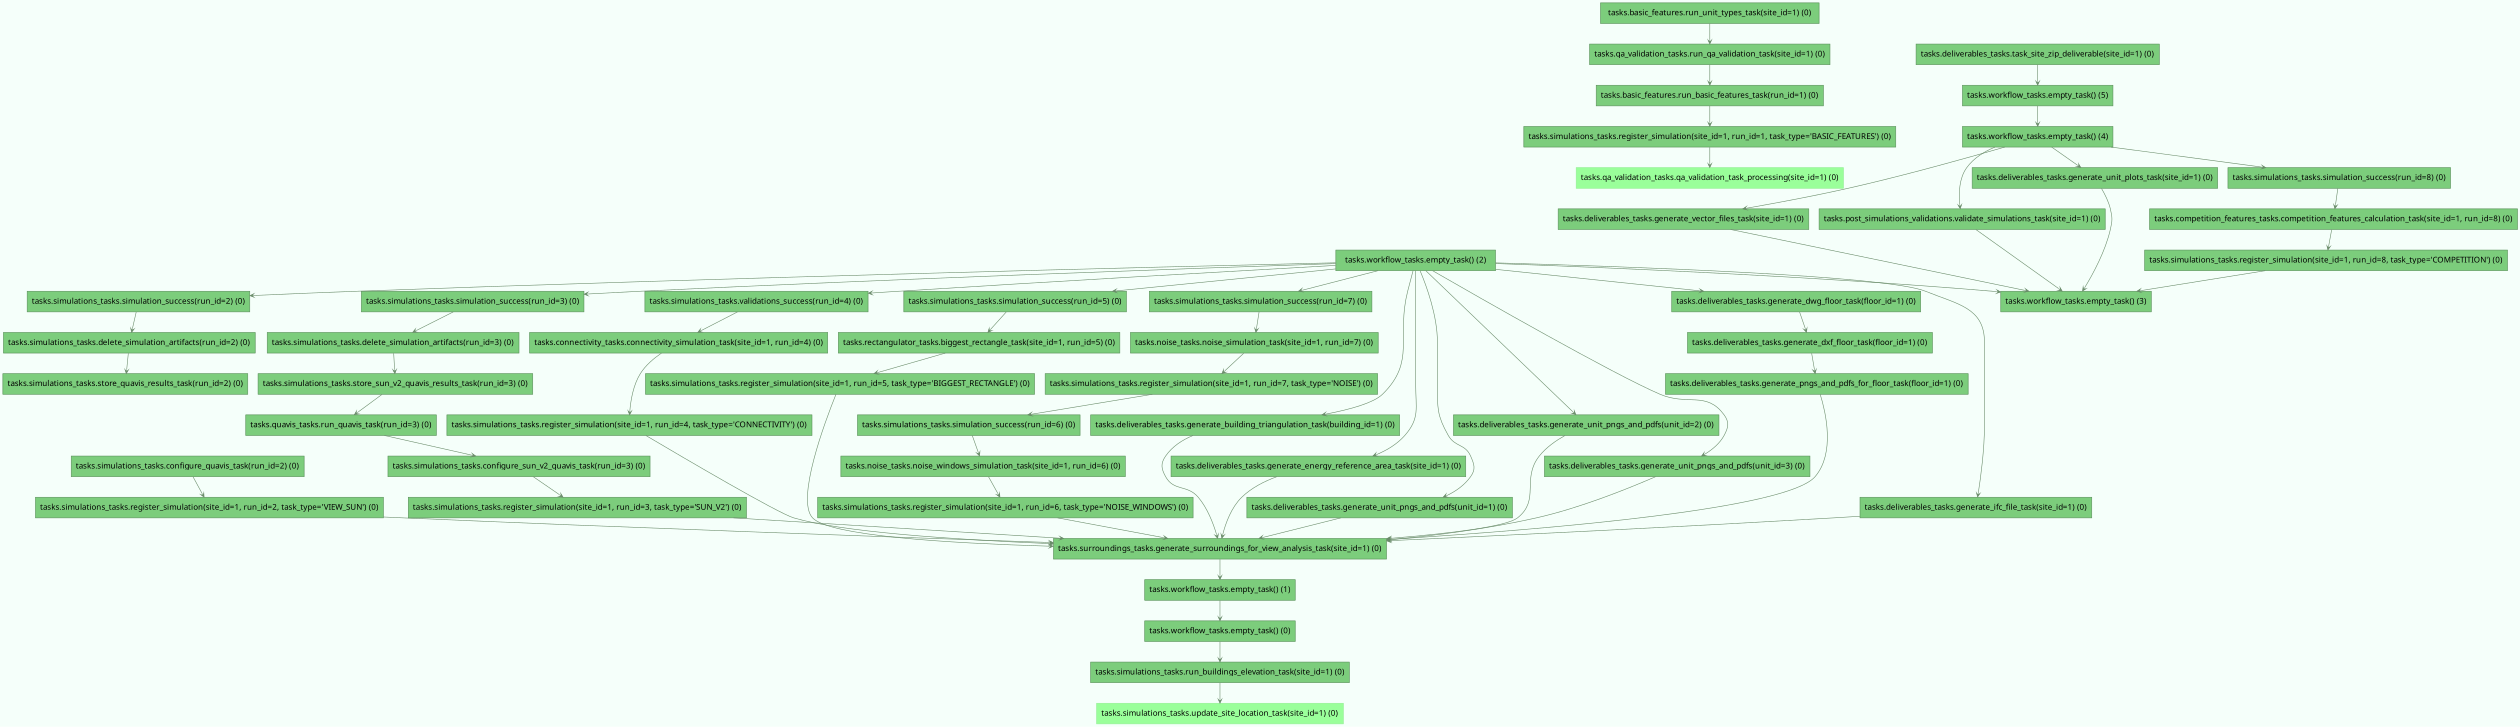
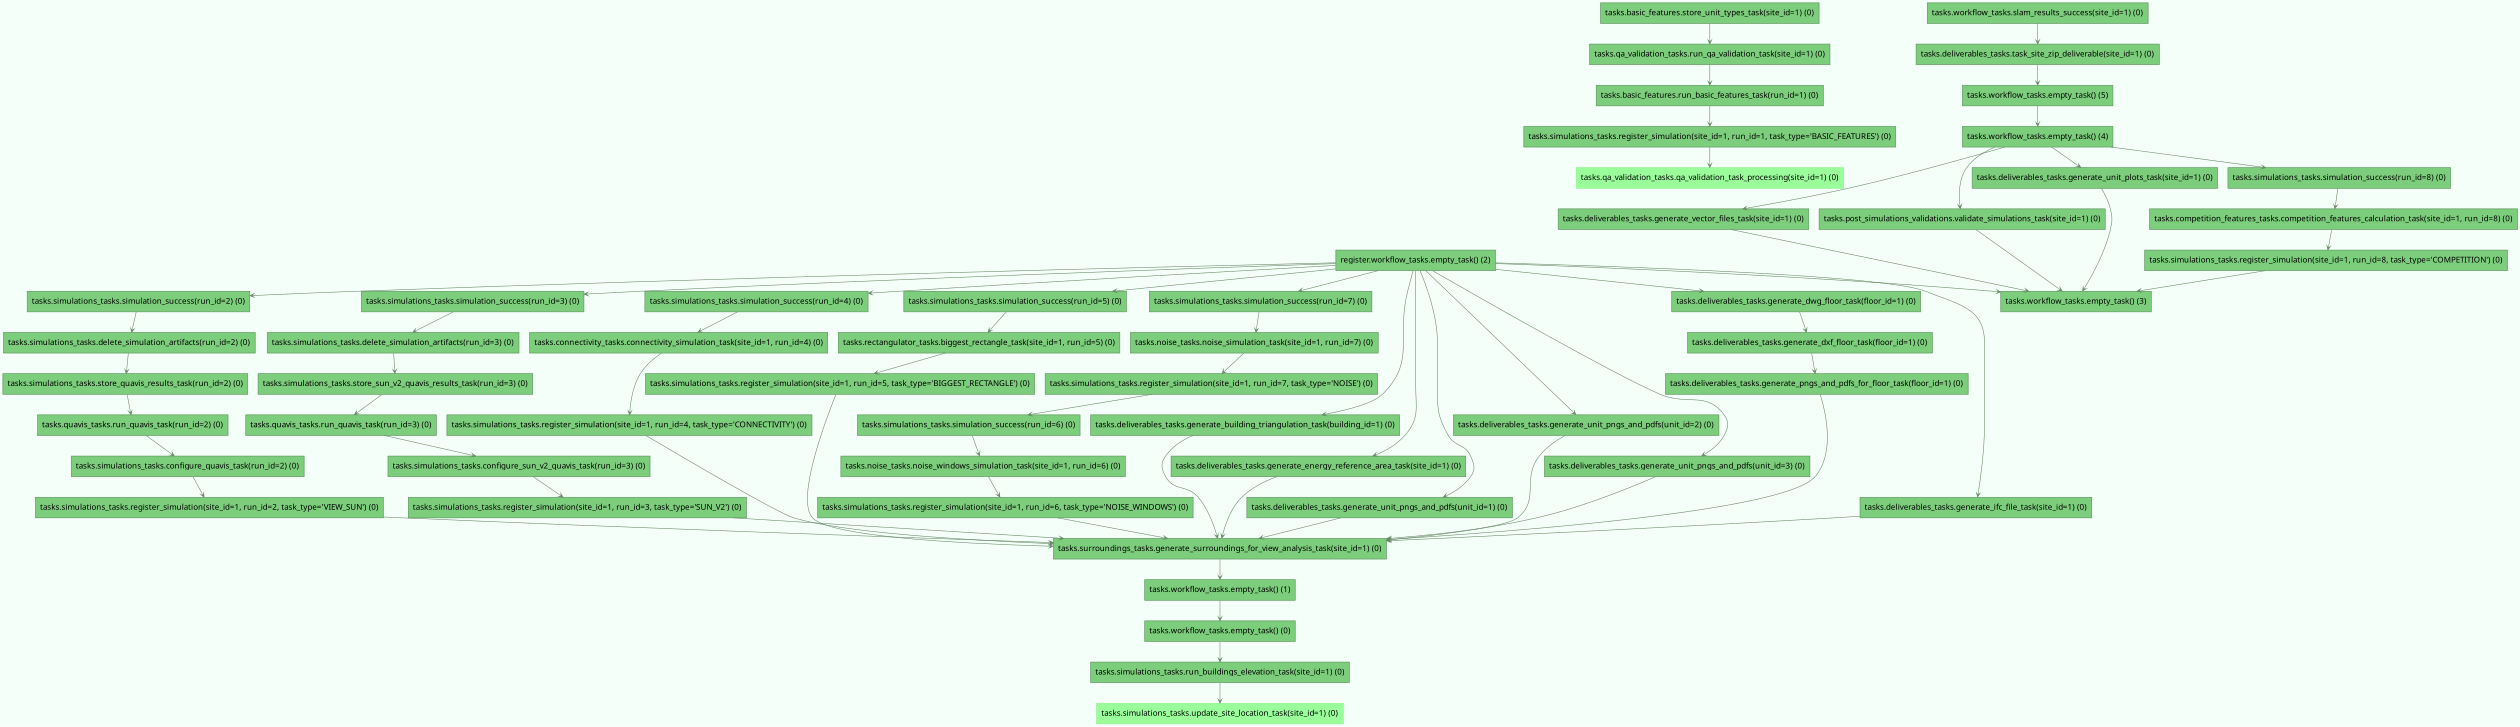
node "tasks.basic_features.run_unit_types_task(site_id=1) (0)": label "tasks.basic_features.run_unit_types_task(site_id=1) (0)" -> "tasks.basic_features.store_unit_types_task(site_id=1) (0)"
node "tasks.workflow_tasks.slam_results_success(site_id=1) (0)": added
node "tasks.workflow_tasks.empty_task() (2)": label "tasks.workflow_tasks.empty_task() (2)" -> "register.workflow_tasks.empty_task() (2)"
node "tasks.simulations_tasks.validations_success(run_id=4) (0)": label "tasks.simulations_tasks.validations_success(run_id=4) (0)" -> "tasks.simulations_tasks.simulation_success(run_id=4) (0)"
node "tasks.quavis_tasks.run_quavis_task(run_id=2) (0)": added
